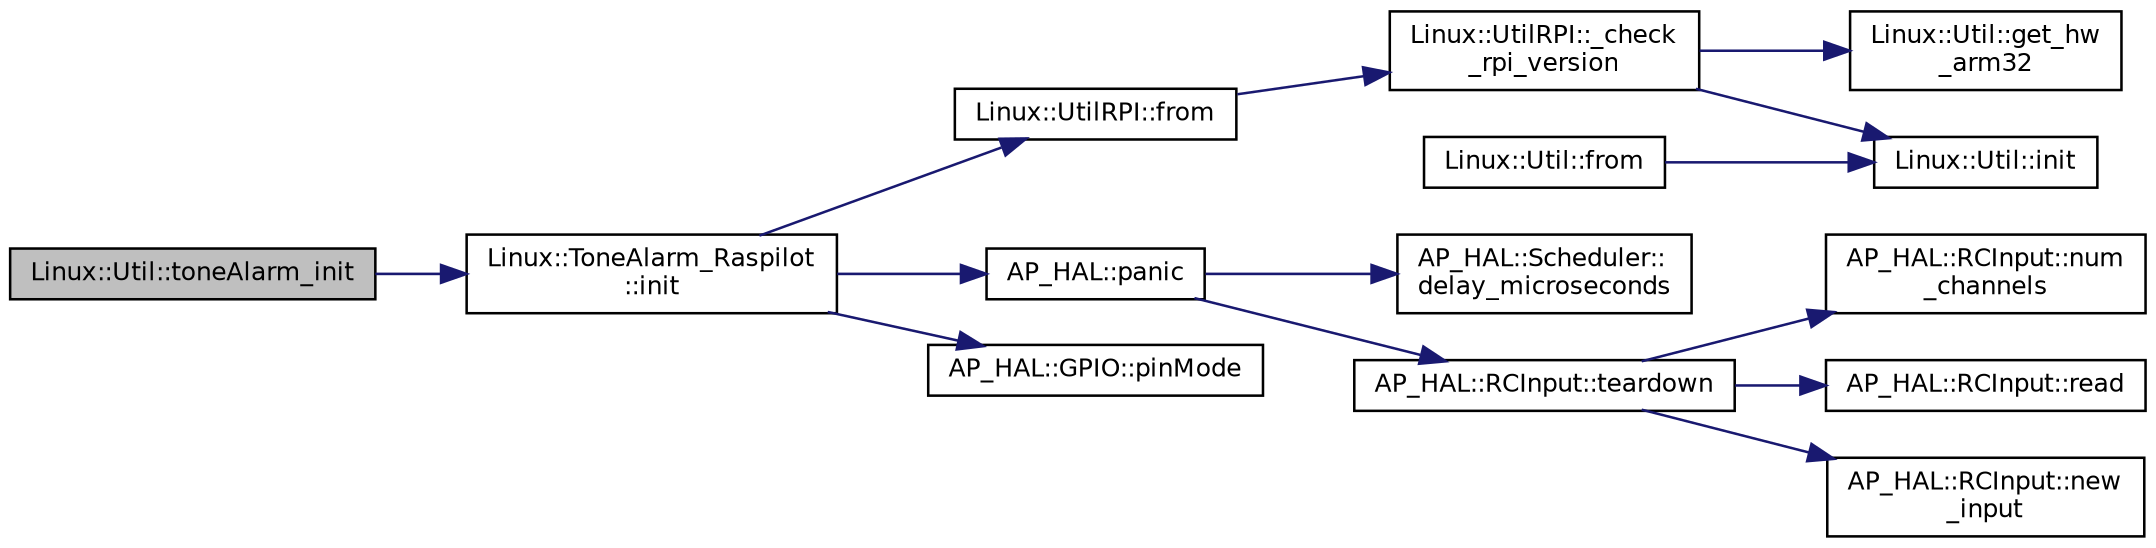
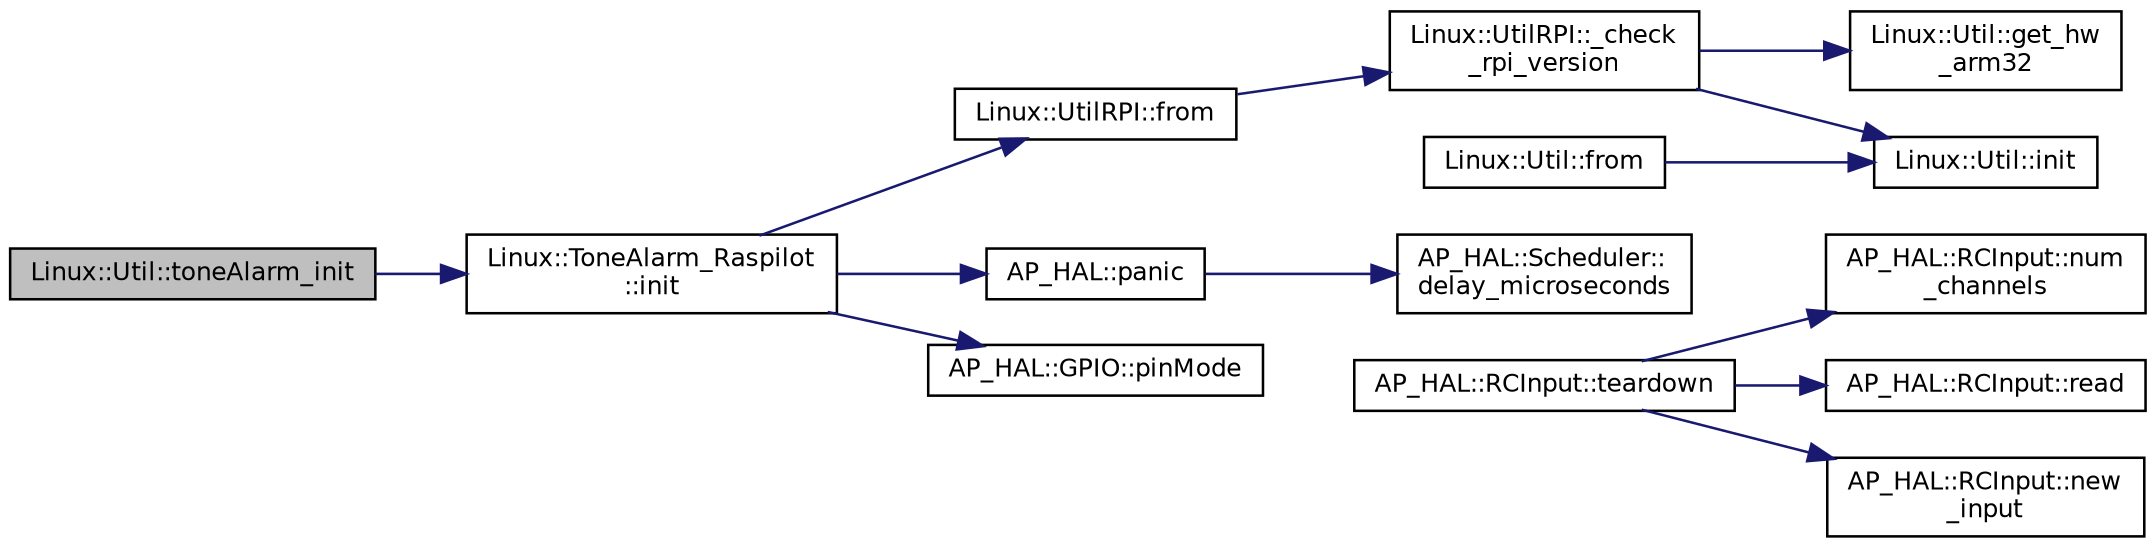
edge "AP_HAL::panic" -> "AP_HAL::RCInput::teardown": removed
